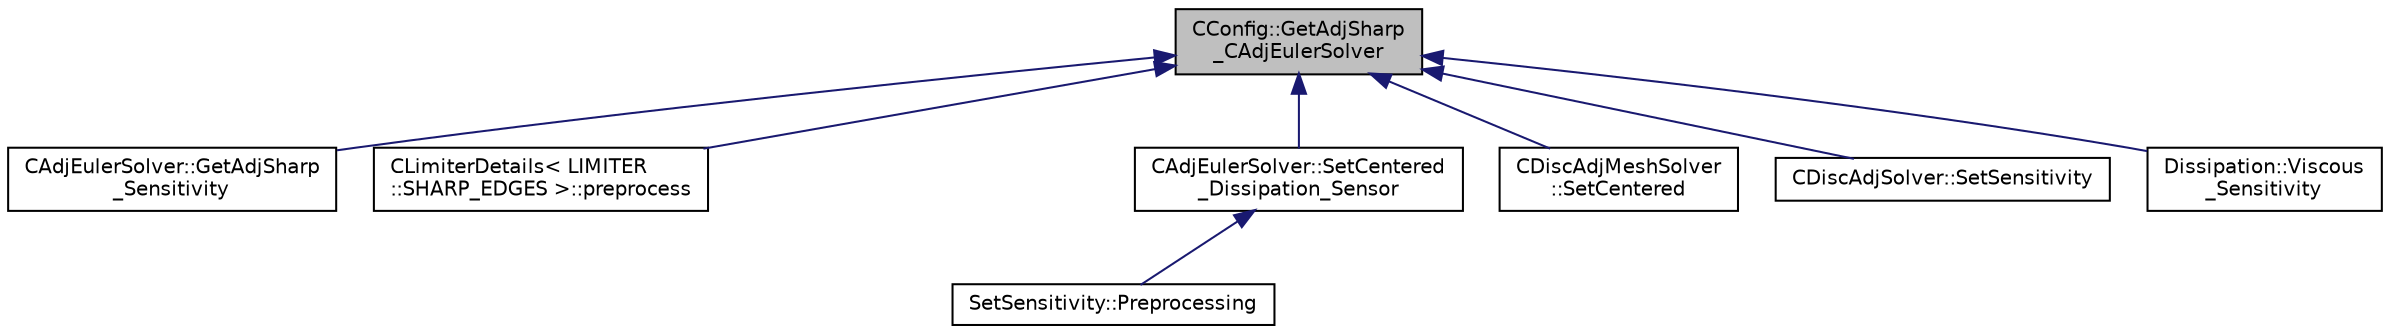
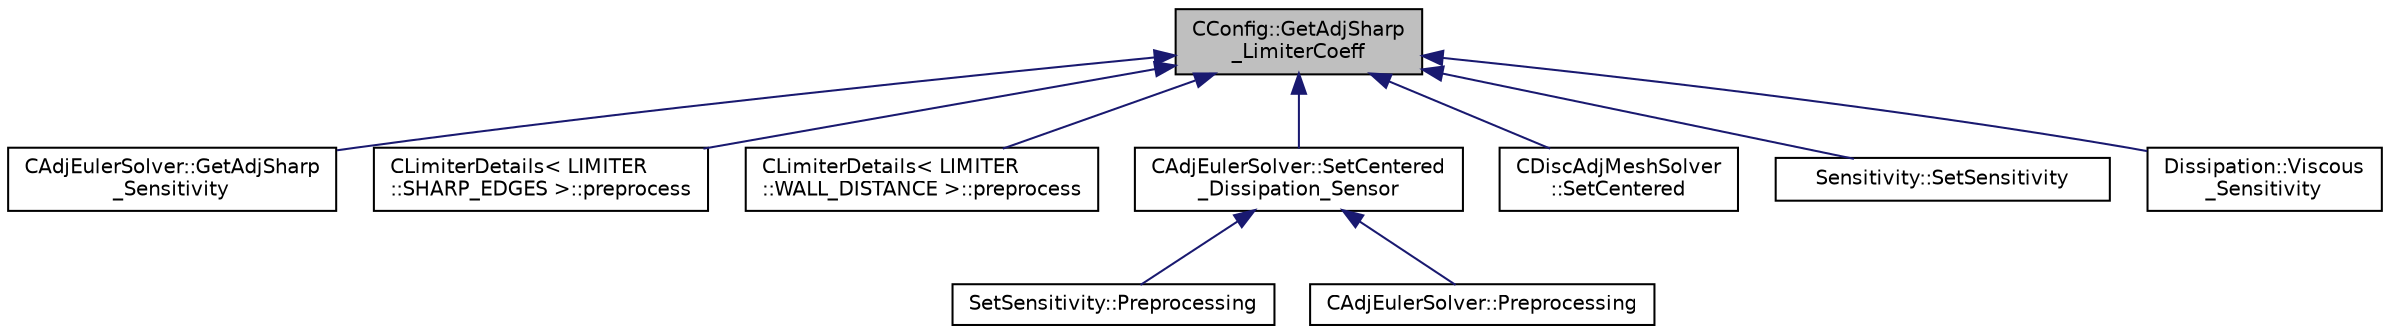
node "CConfig::GetAdjSharp _CAdjEulerSolver": label "CConfig::GetAdjSharp _CAdjEulerSolver" -> "CConfig::GetAdjSharp _LimiterCoeff"
node "CLimiterDetails< LIMITER ::WALL_DISTANCE >::preprocess": added
node "CDiscAdjSolver::SetSensitivity": label "CDiscAdjSolver::SetSensitivity" -> "Sensitivity::SetSensitivity"
node "CAdjEulerSolver::Preprocessing": added
